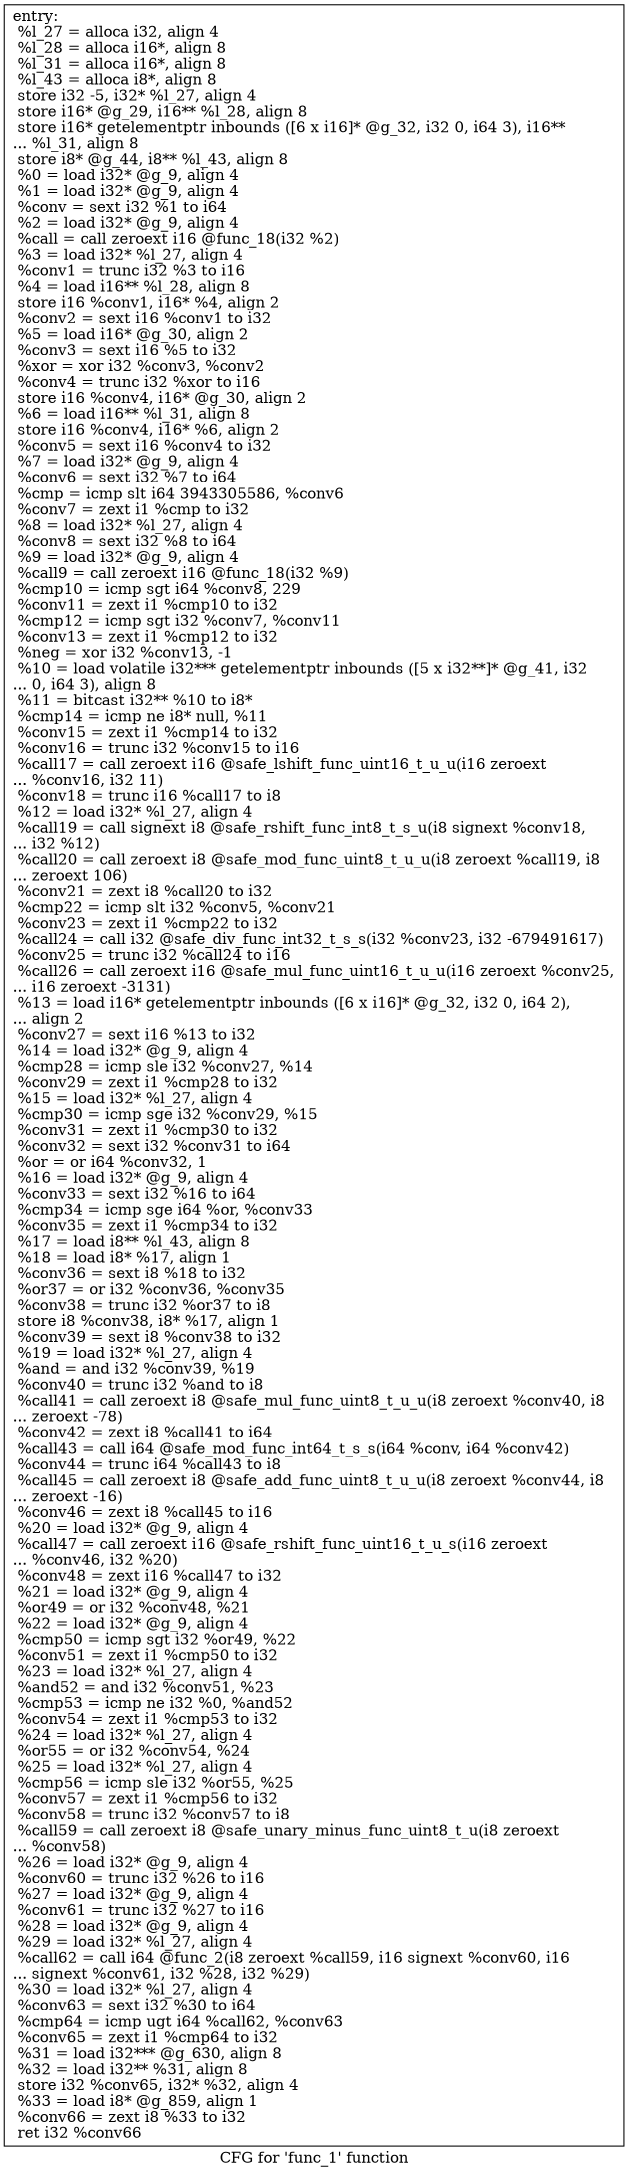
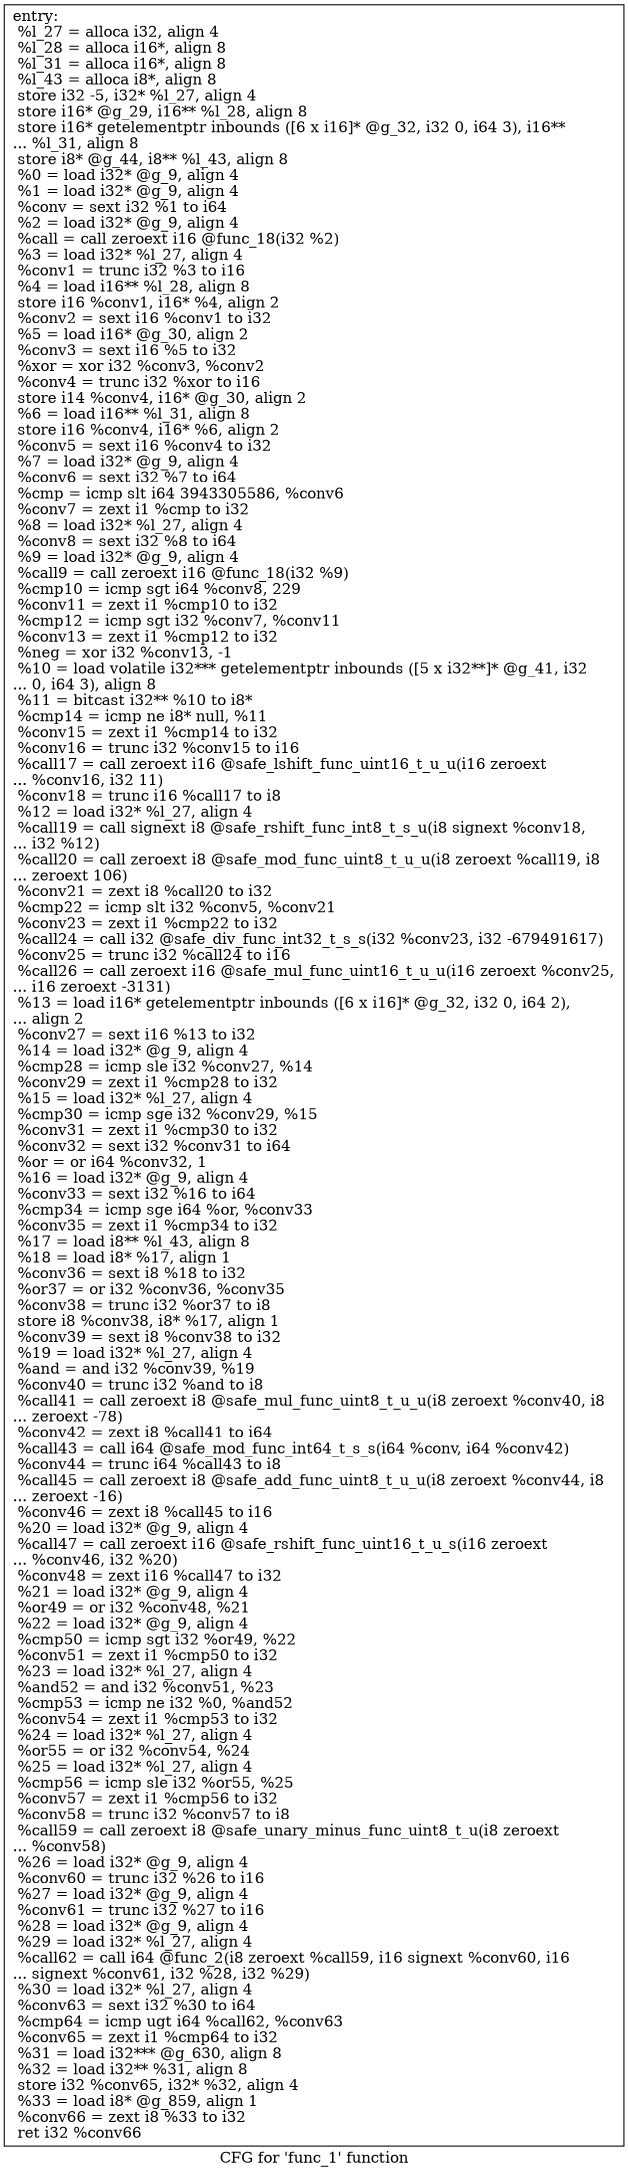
node "entry:": text "store i16 %conv4, i16* @g_30, align 2" -> "store i14 %conv4, i16* @g_30, align 2"
